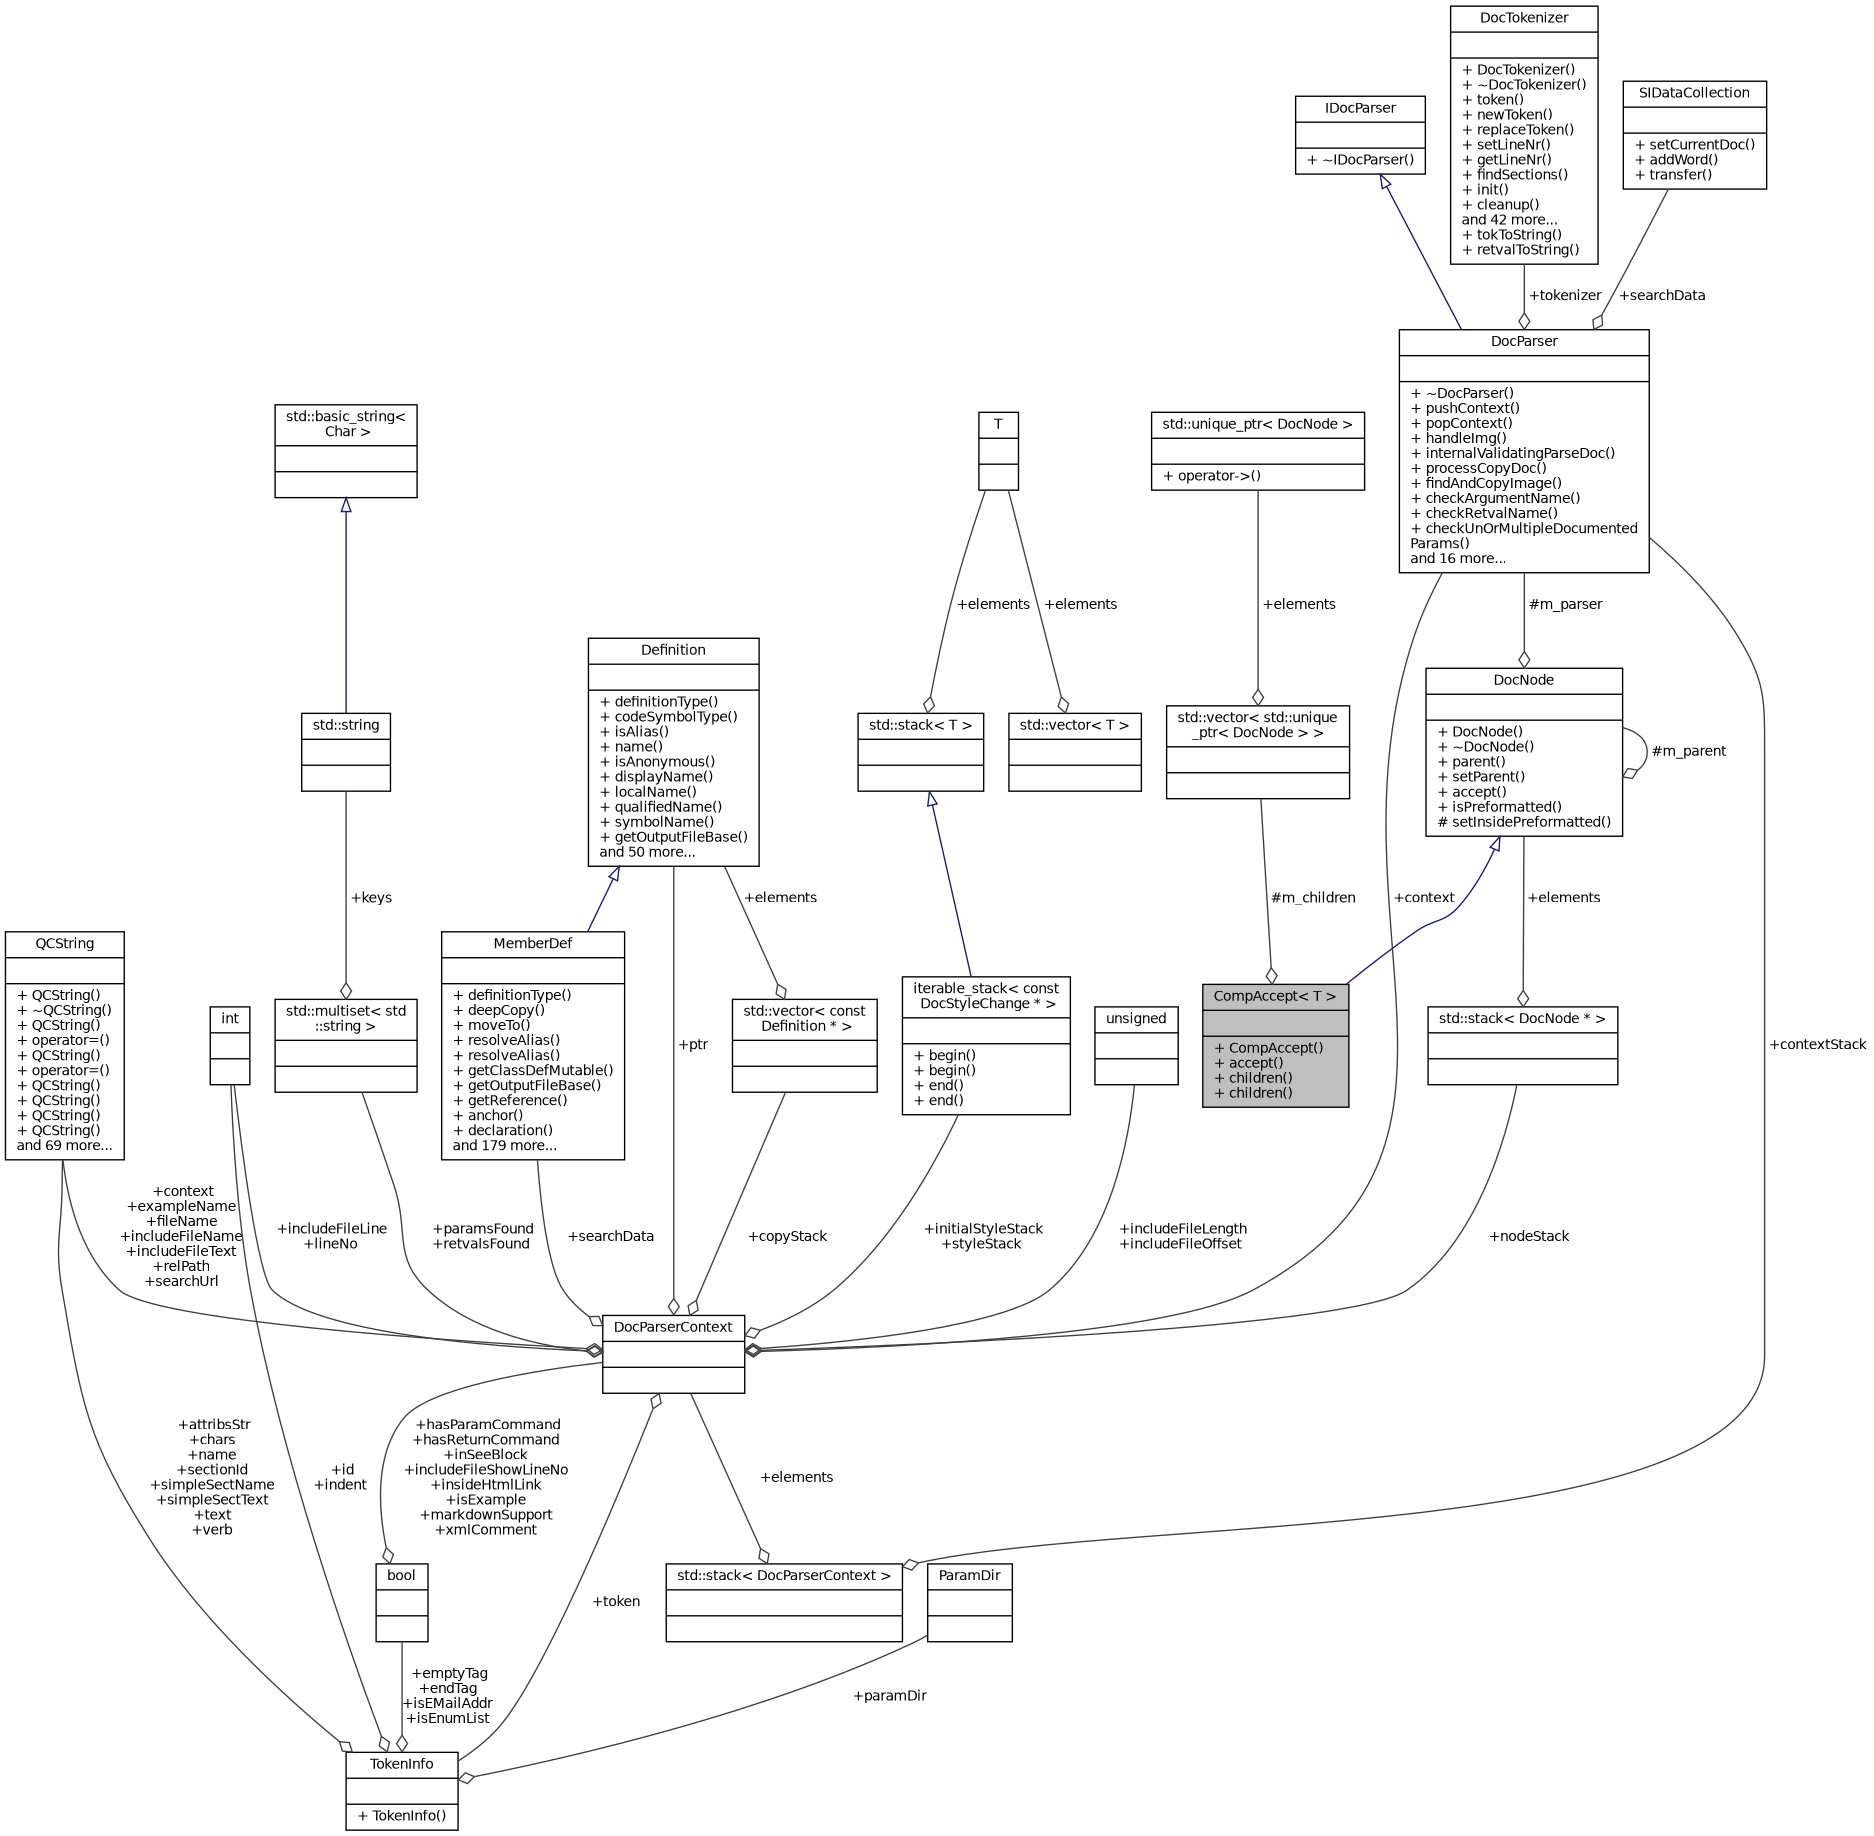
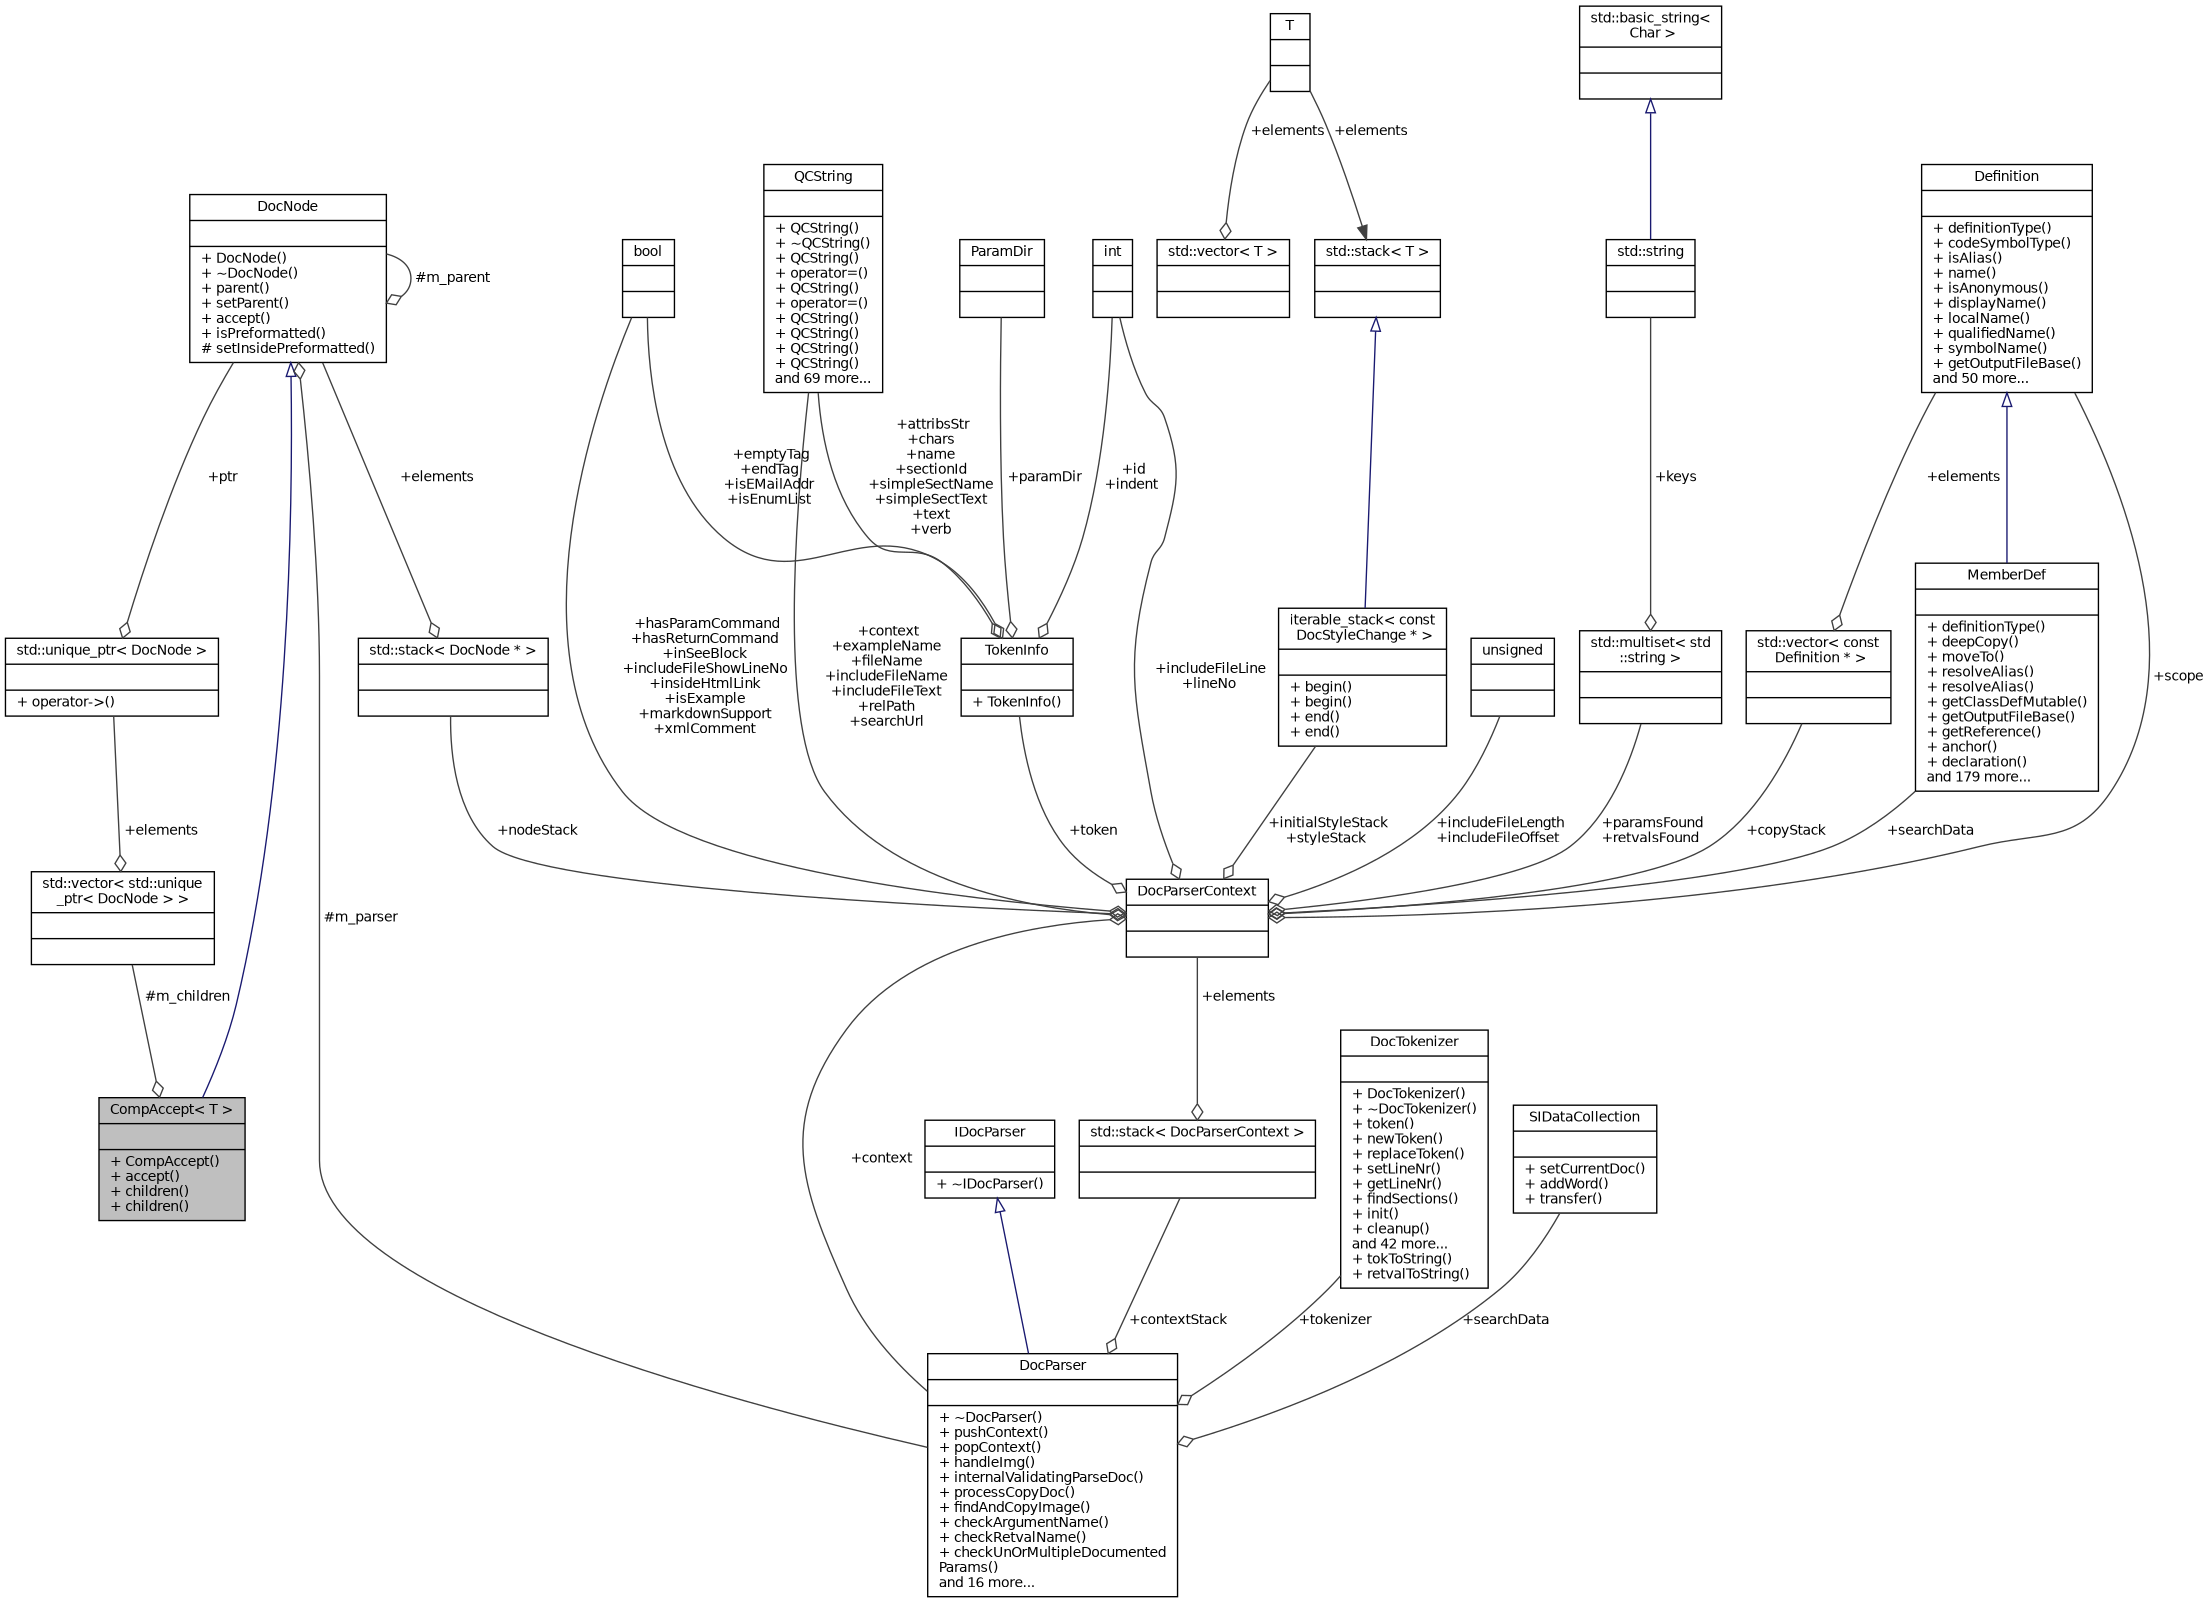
edge "DocNode" -> "std::unique_ptr< DocNode >": added, label "+ptr"
edge "T" -> "std::stack< T >": arrowhead odiamond -> normal
edge "Definition" -> "DocParserContext": label " +ptr" -> " +scope"
edge "DocParser" -> "std::stack< DocParserContext >": reversed
edge "DocParserContext" -> "bool": reversed
